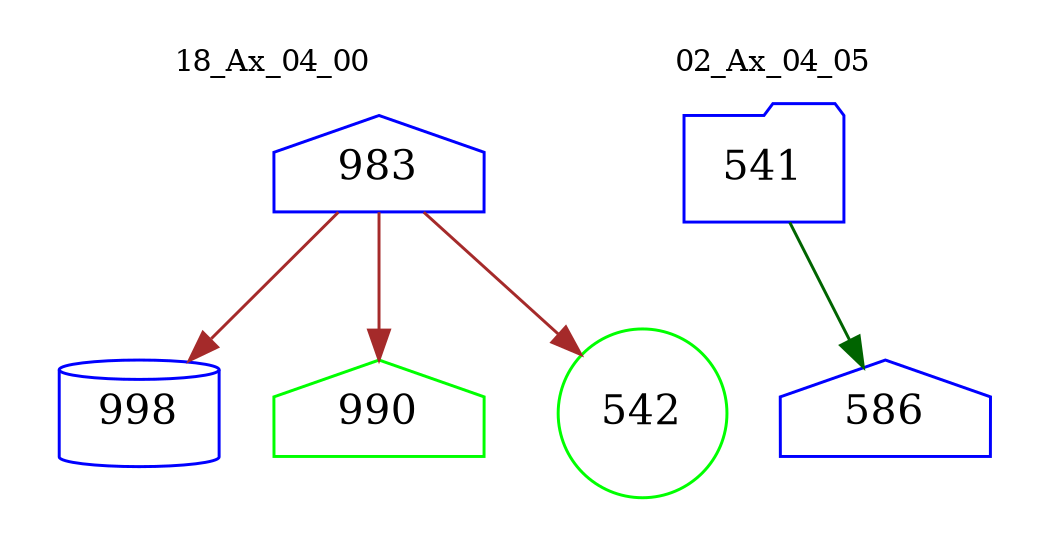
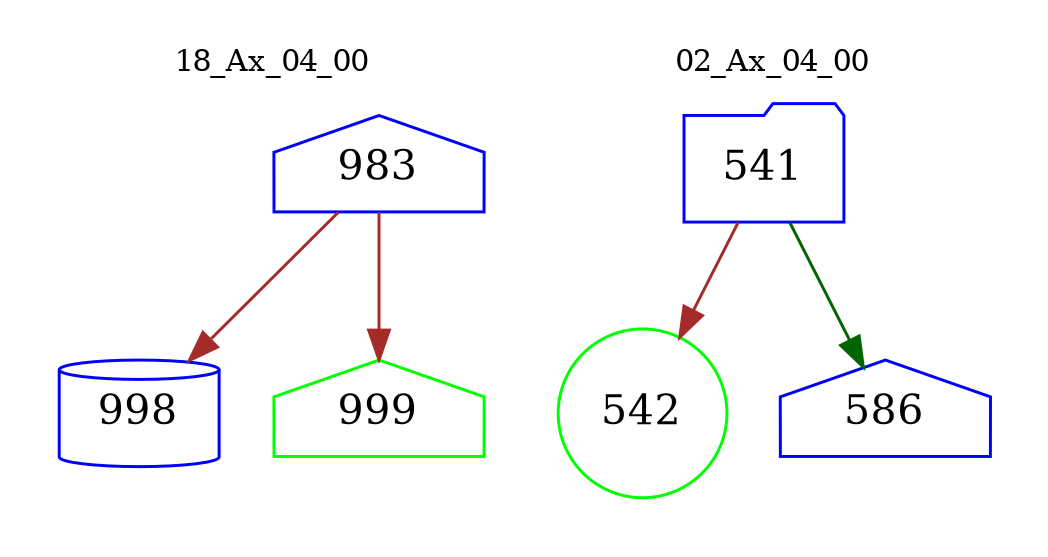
cluster "02_Ax_04_05": label "02_Ax_04_05" -> "02_Ax_04_00"
edge "983" -> "542": now "541" -> "542"
node "990": label "990" -> "999"
